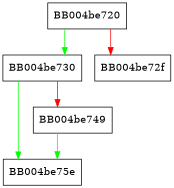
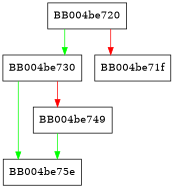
node "BB004be72f": label "BB004be72f" -> "BB004be71f"
